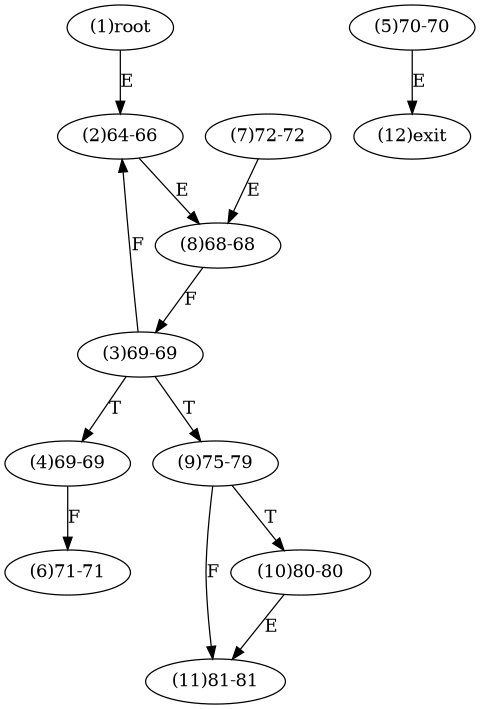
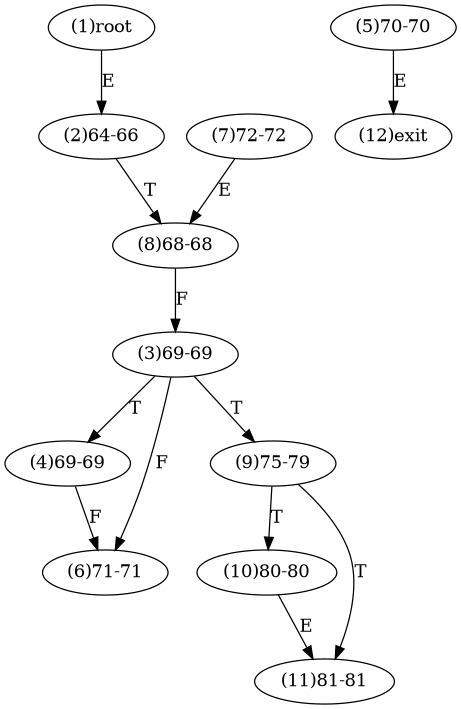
edge "(2)64-66" -> "(8)68-68": label "E" -> "T"
edge "(3)69-69" -> "(2)64-66": now "(3)69-69" -> "(6)71-71"
edge "(9)75-79" -> "(11)81-81": label "F" -> "T"
